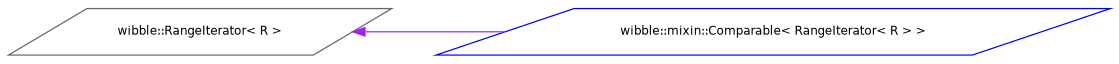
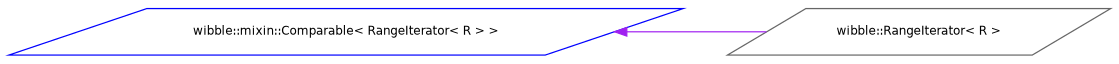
edge "wibble::mixin::Comparable< RangeIterator< R > >" -> "wibble::RangeIterator< R >": reversed
